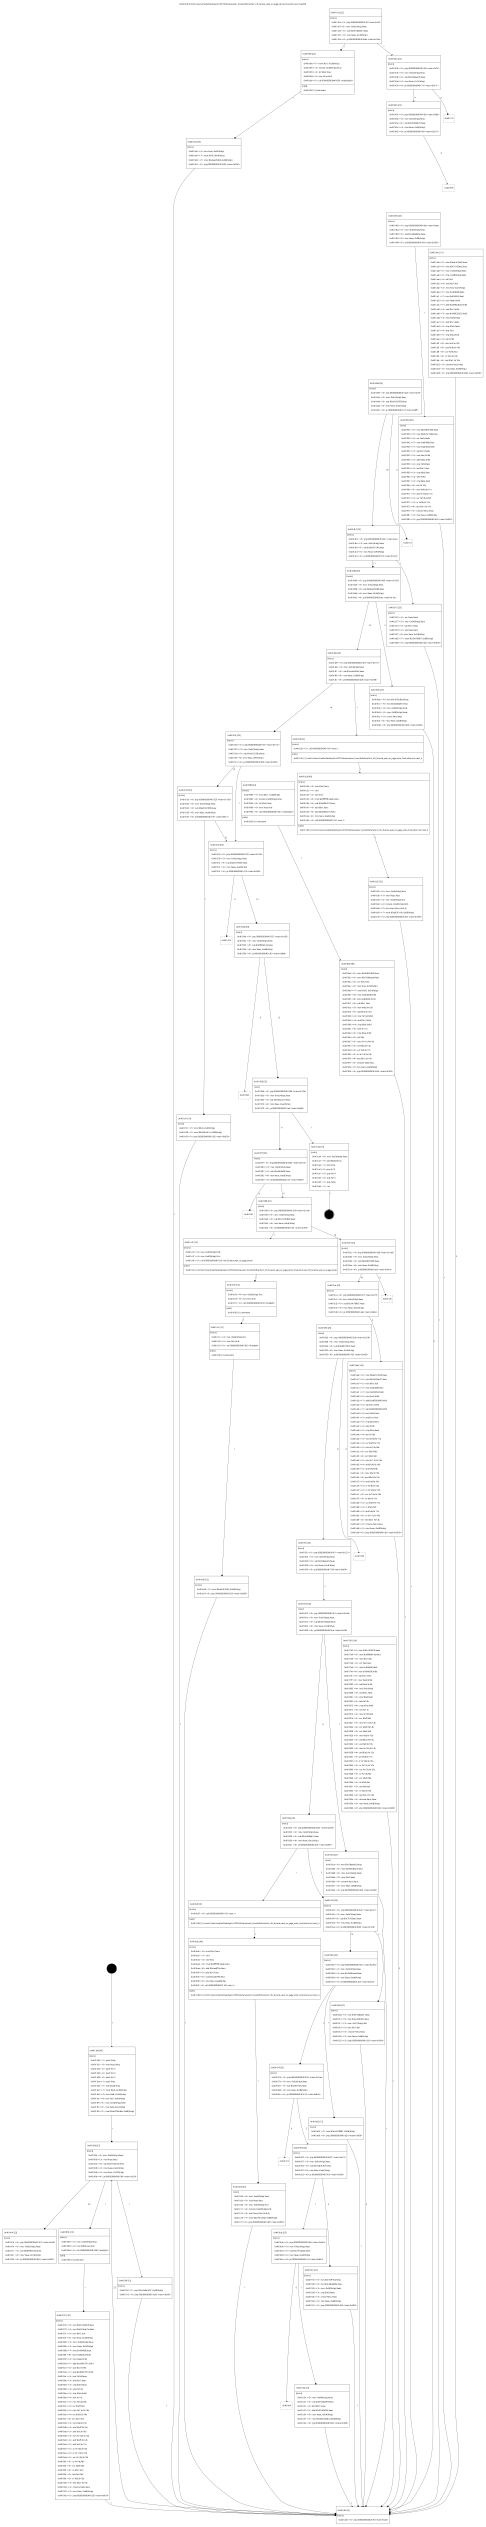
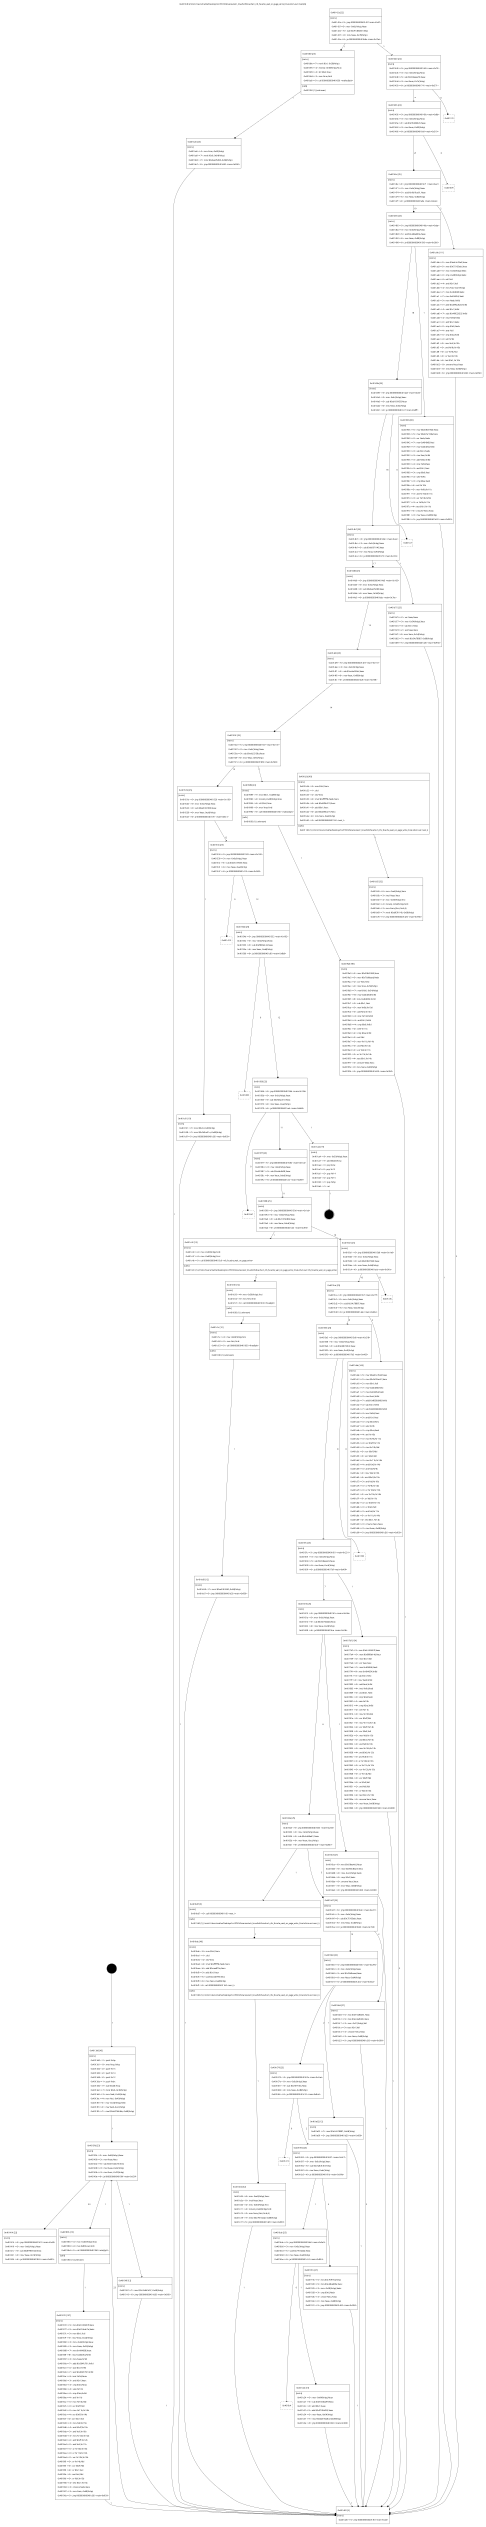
node "0x40146c [25]": added
edge "0x401485 [25]" -> "0x40149e [25]": added, label "18"
node "0x401bbc [27]": removed
node "0x401b28 [5]": removed
edge "0x401502 [25]" -> "0x401534 [25]": now "0x401502 [25]" -> "0x401989 [23]"
edge "0x40157f [25]" -> "0x401cb7": now "0x401566 [25]" -> "0x401cb7"
edge "0x4015ca [25]" -> "0x4015e3 [25]": added, label "8"
edge "0x4015fc [25]" -> "0x4017df [134]": added, label "1"
edge "0x401b55 [32]" -> "0x401d20 [5]": removed, label "1"
